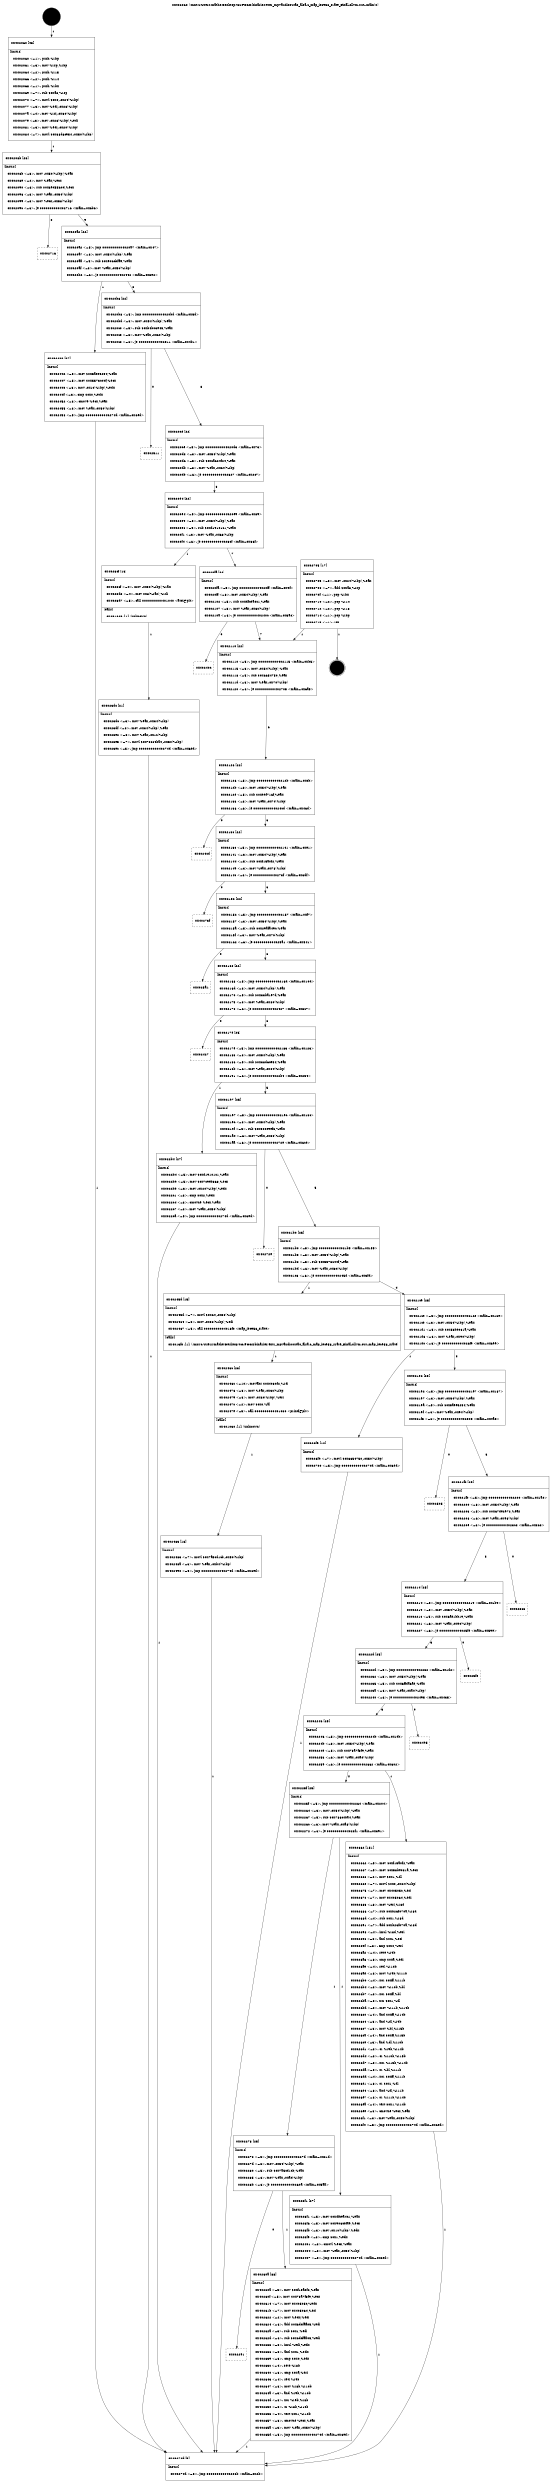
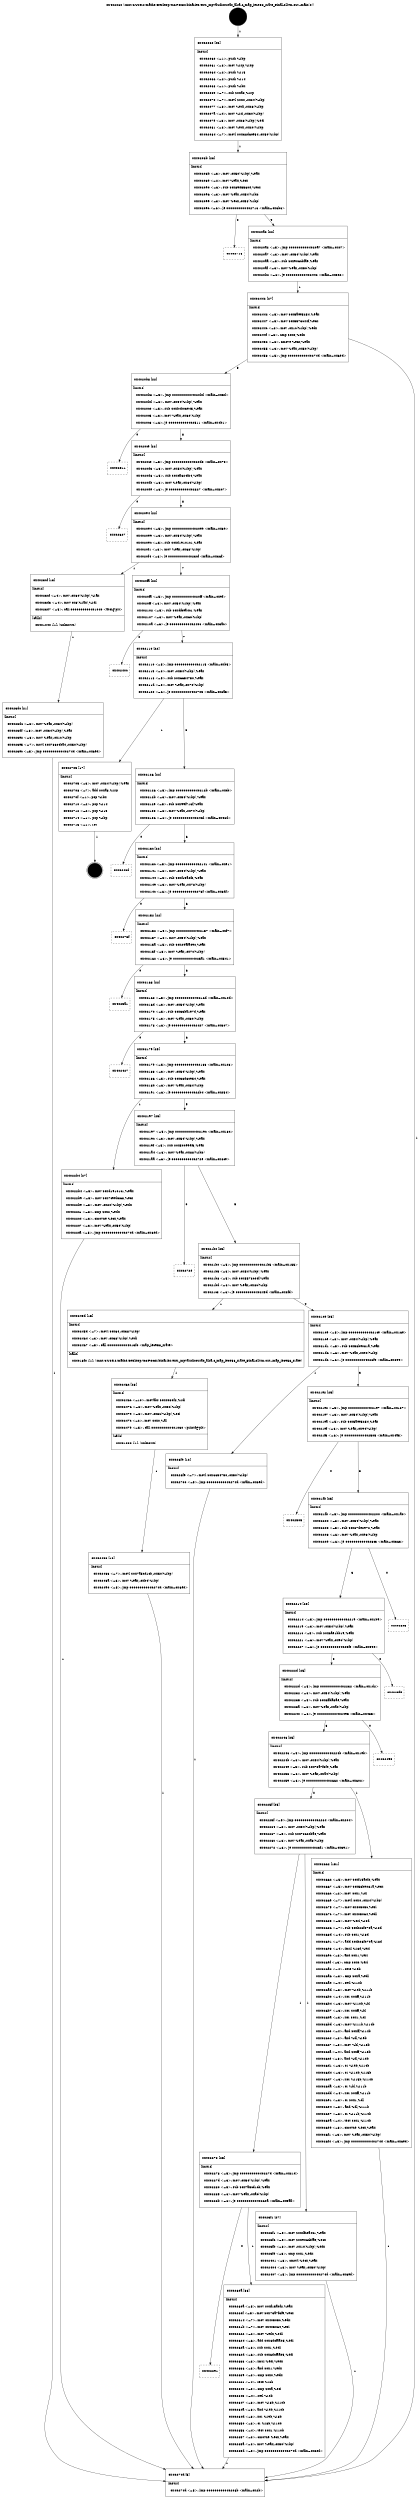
edge "0x4020a2 [22]" -> "0x4020b8 [22]": now "0x402442 [27]" -> "0x4020b8 [22]"
node "0x402327": added
edge "0x402705 [17]" -> "0x402110 [22]": reversed
